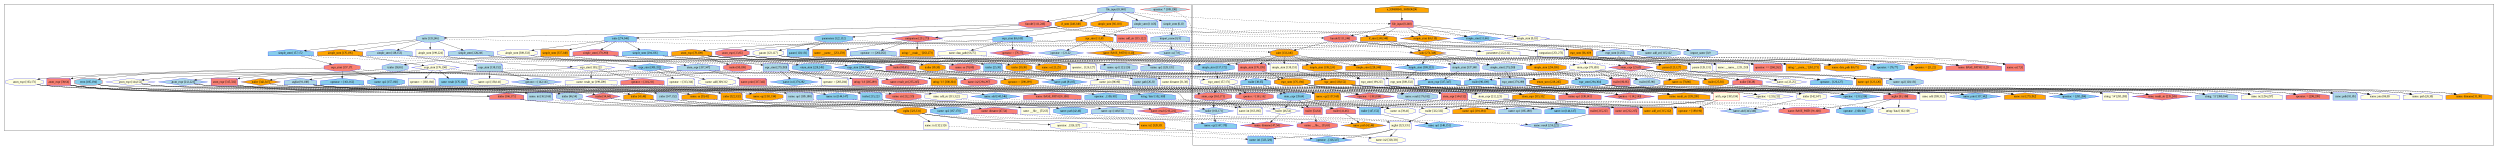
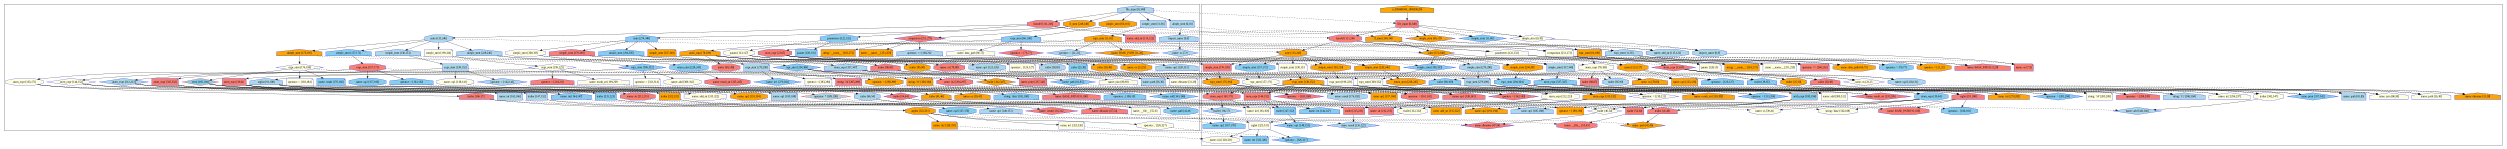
node "term [185,194]": shape octagon -> diamond
edge "term [185,194]" -> "operator: + [189,190]": now "term [185,194]" -> "operator: * [189,190]"
node "arith_expr [185,194]": fillcolor lightyellow -> skyblue
node "operator: + [189,190]": color blue -> red
